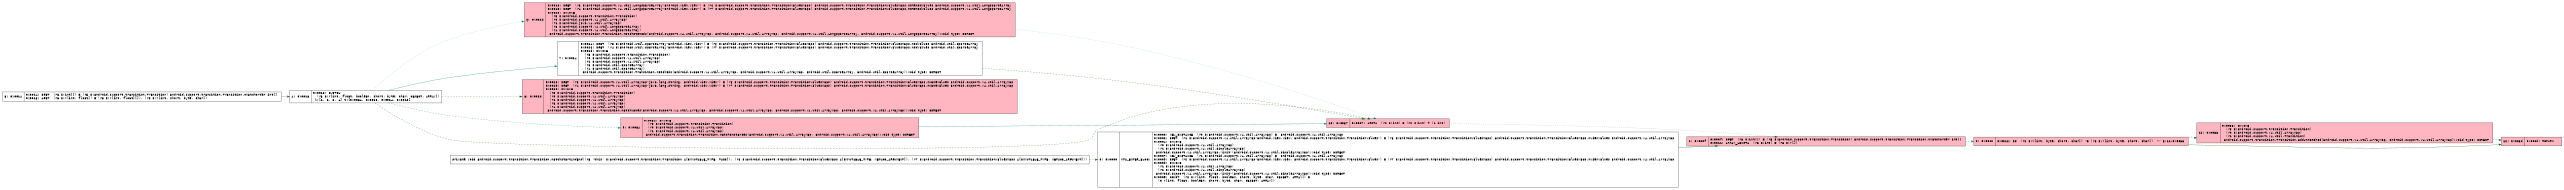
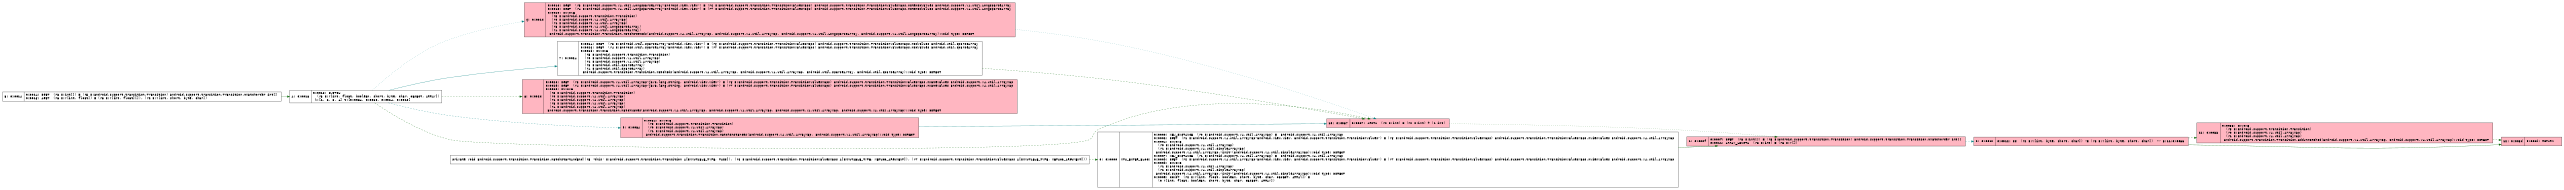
node "6: 0x001c": text "(r1 I:android.java.v4.util.ArrayMap)" -> "(r1 I:android.support.v4.util.ArrayMap)"
node "11: 0x003a": text "(r1 I:android.support.v4.util.Transition)" -> "(r1 I:android.support.v4.util.ArrayMap)"
